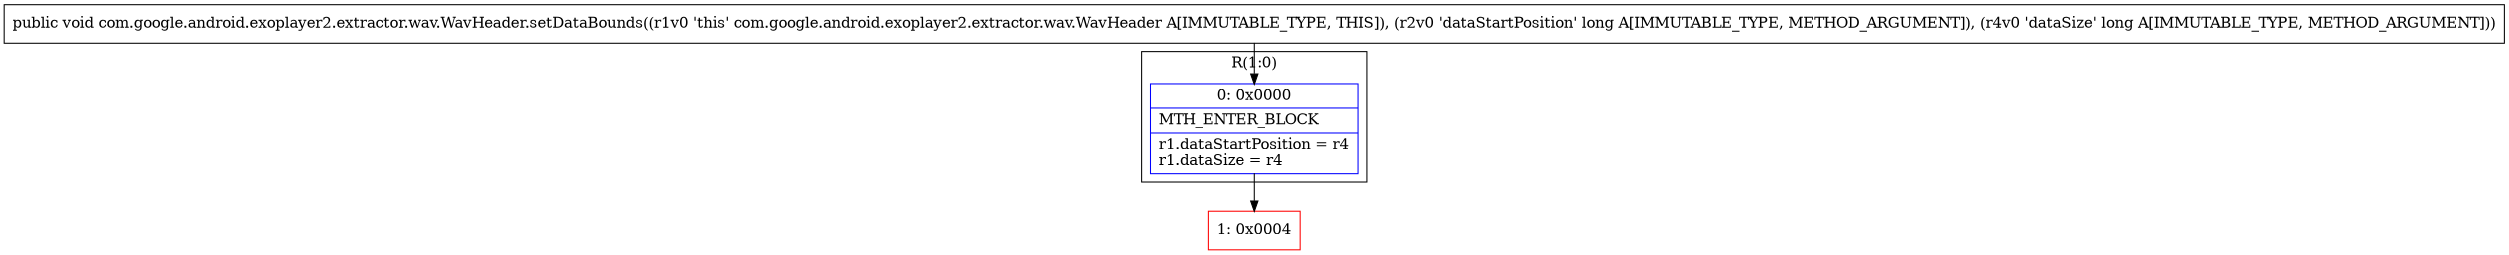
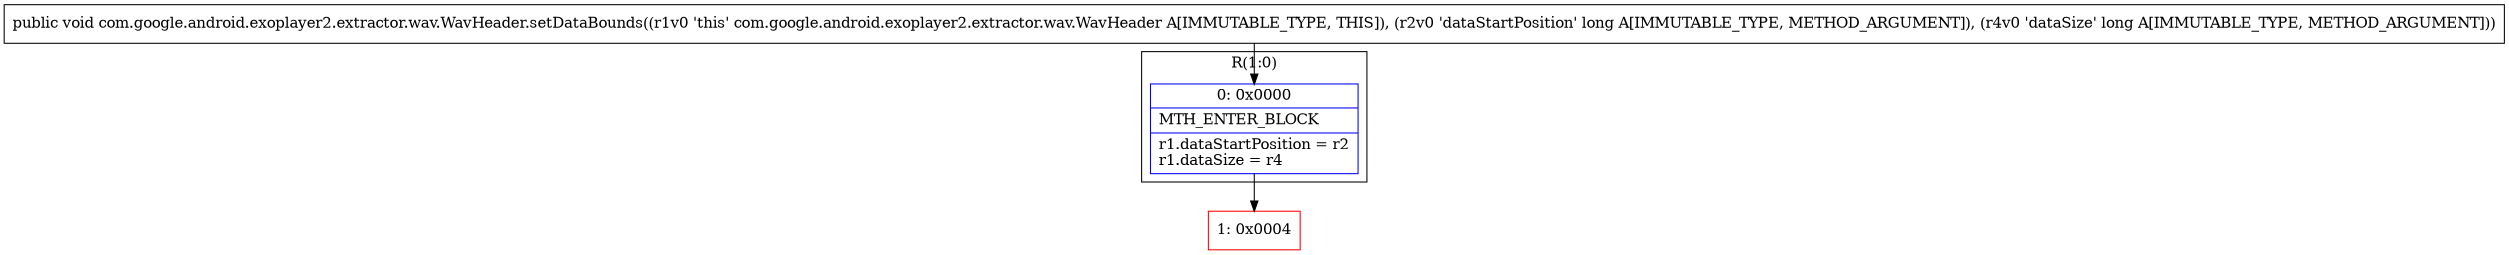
node "0: 0x0000": text "r1.dataStartPosition = r4" -> "r1.dataStartPosition = r2"
